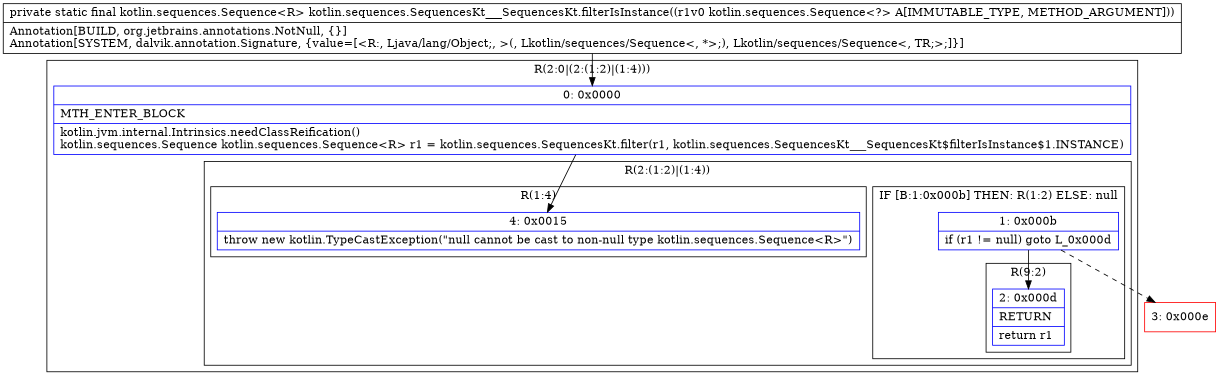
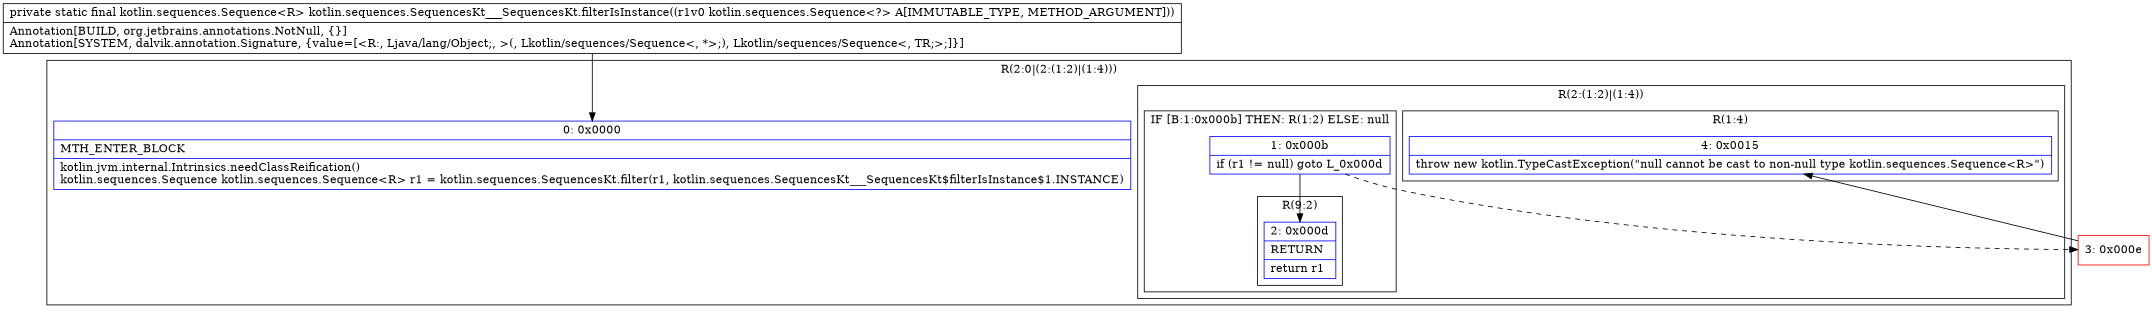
edge "0: 0x0000" -> "4: 0x0015": now "3: 0x000e" -> "4: 0x0015"
